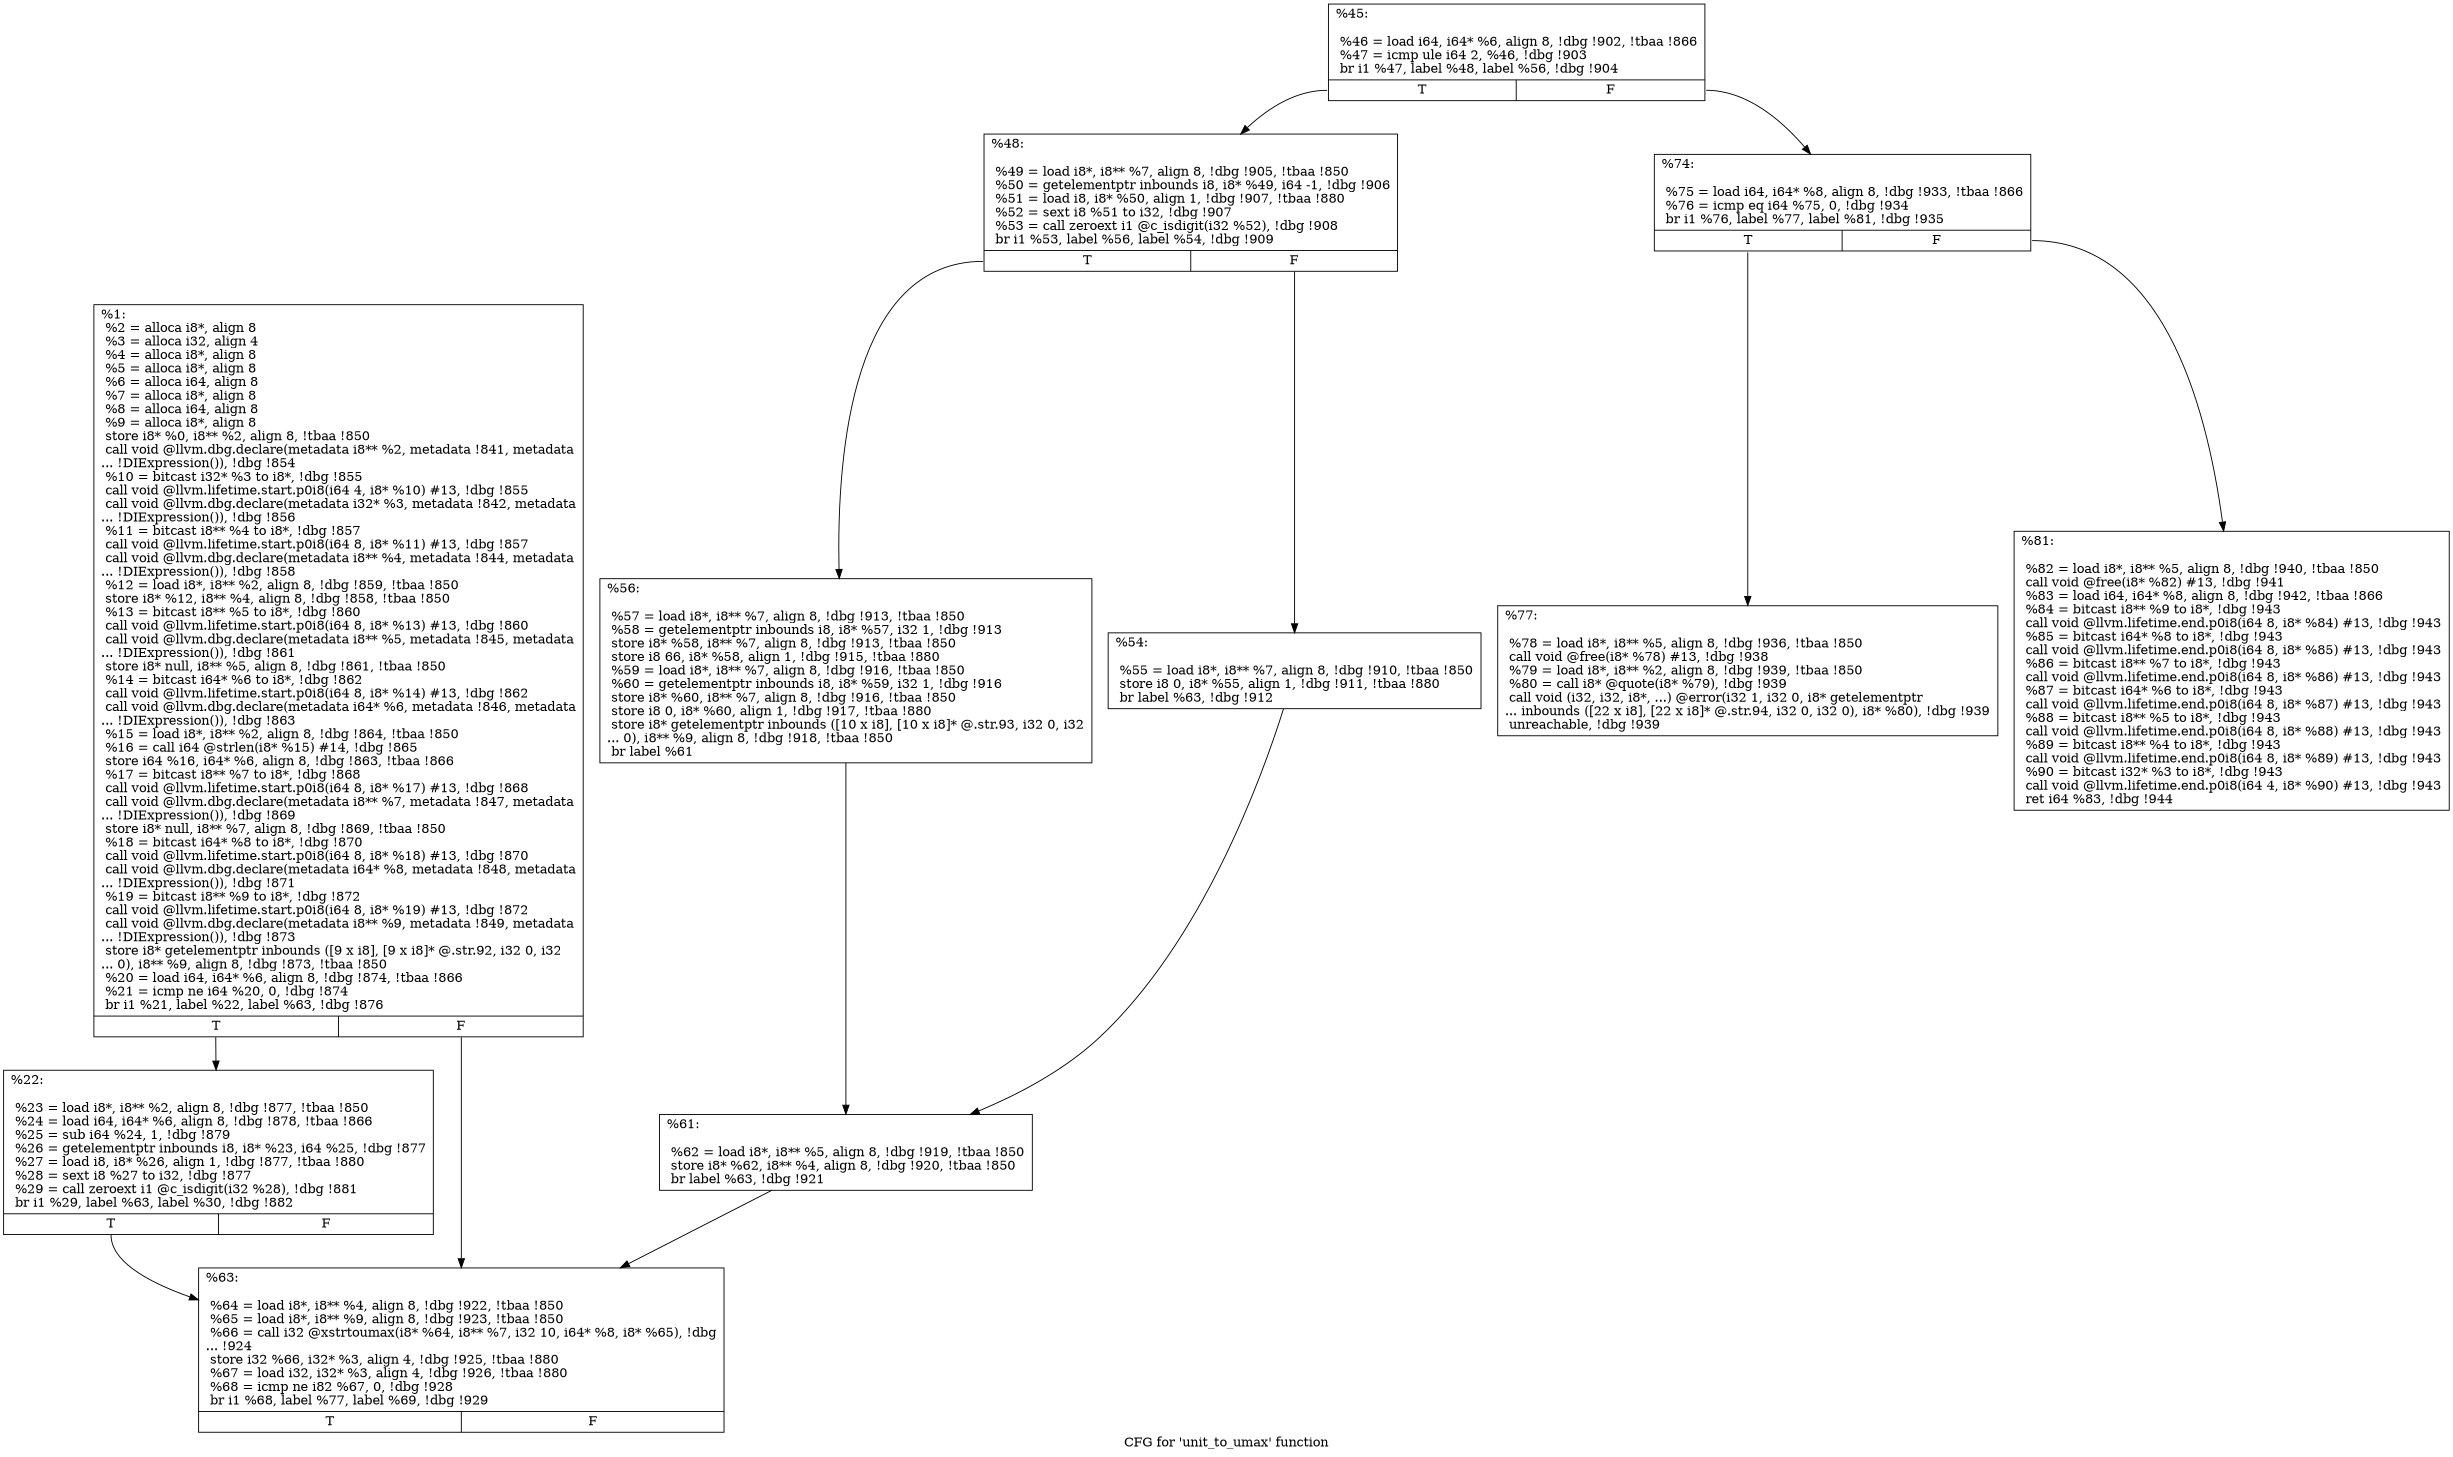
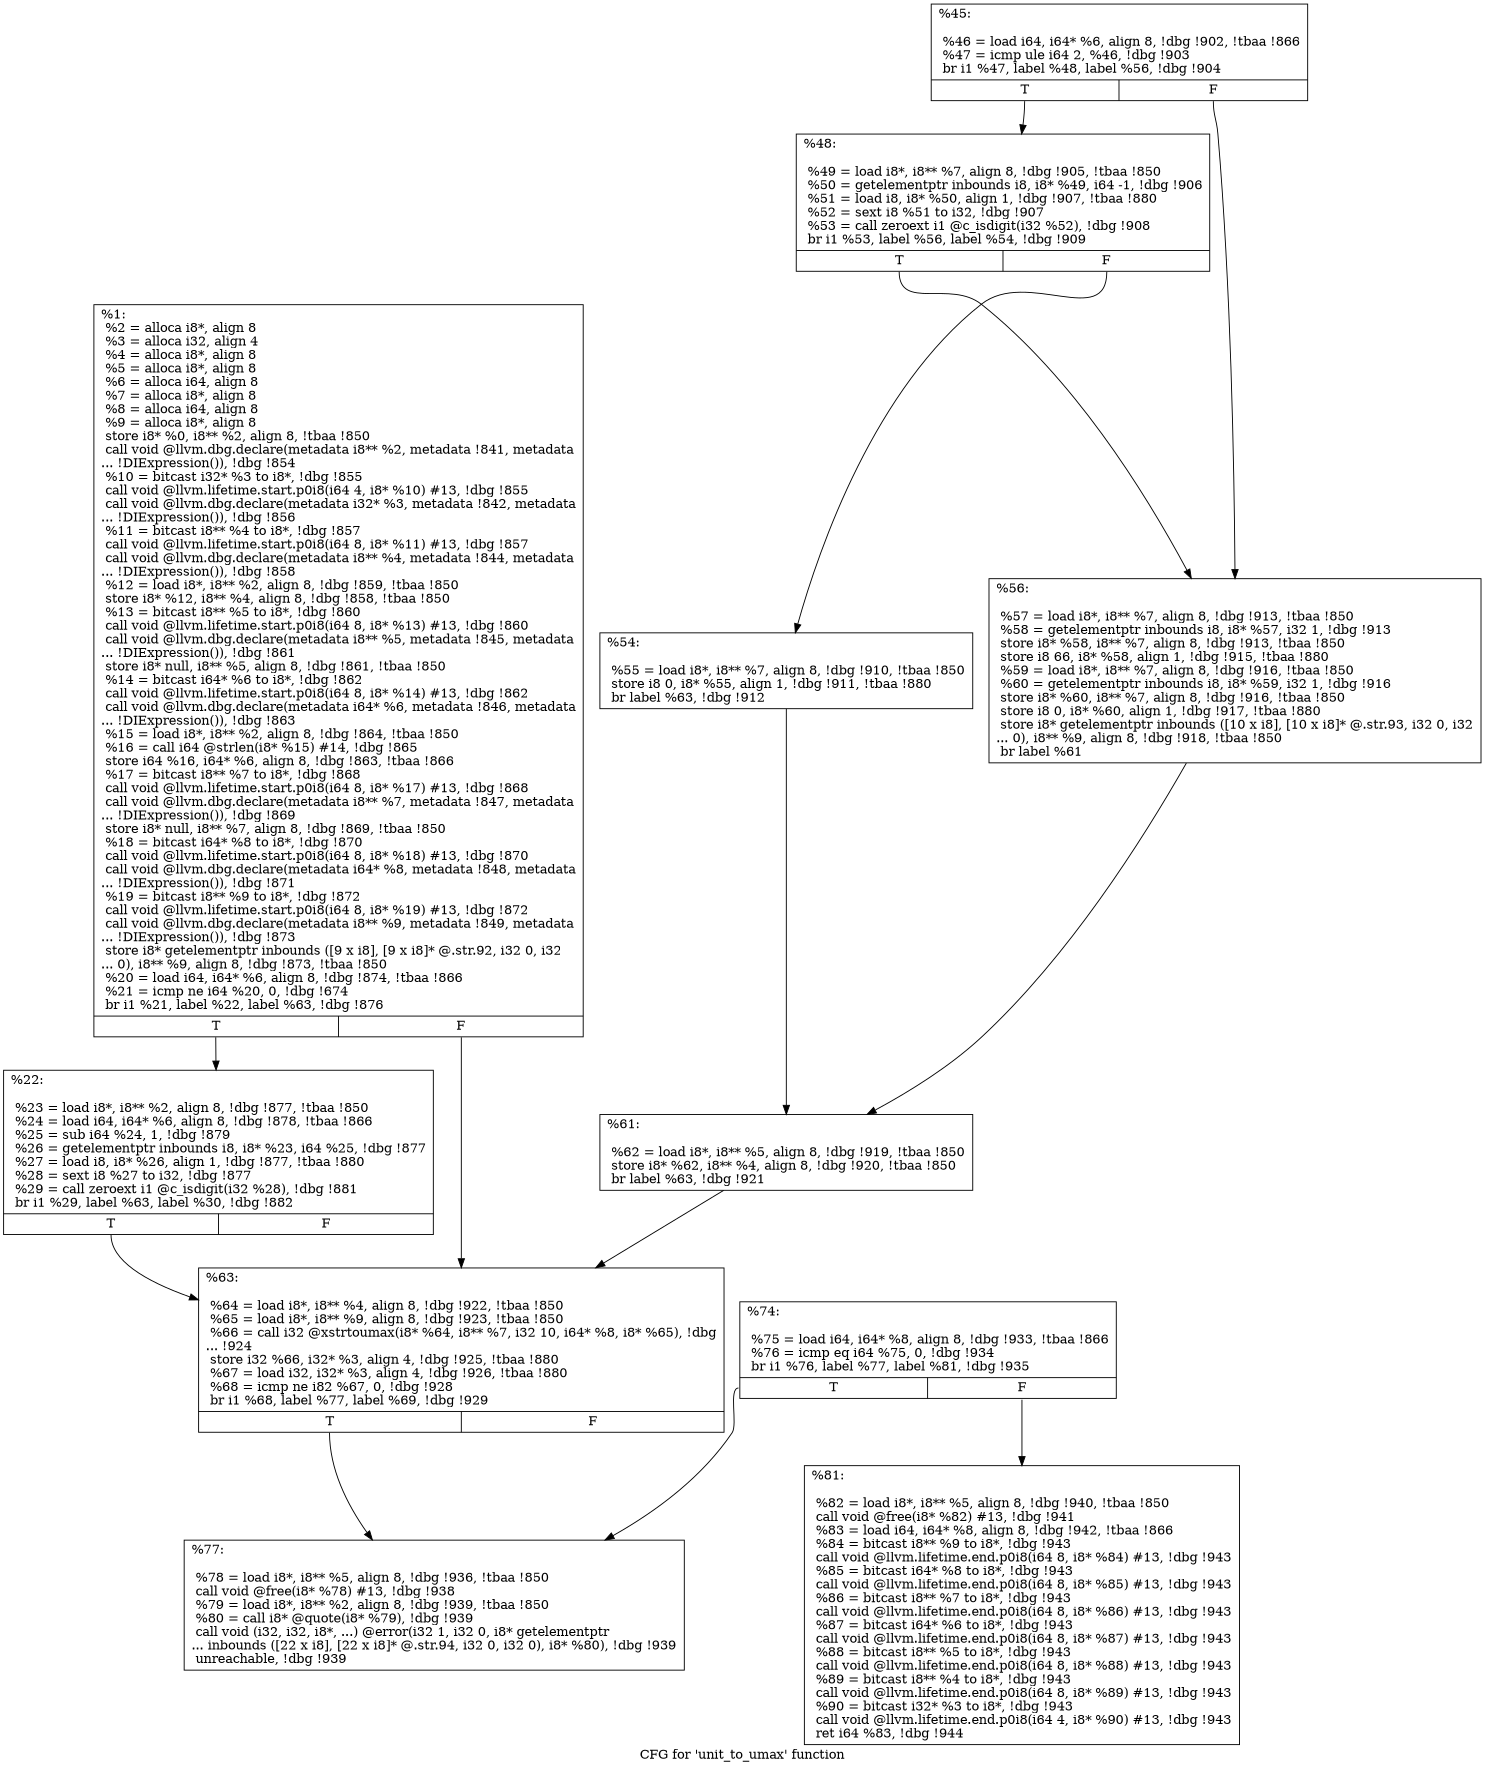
edge "%45:" -> "%74:": now "%45:" -> "%56:"
node "%1:": text "%21 = icmp ne i64 %20, 0, !dbg !874" -> "%21 = icmp ne i64 %20, 0, !dbg !674"
edge "%63:" -> "%77:": added
